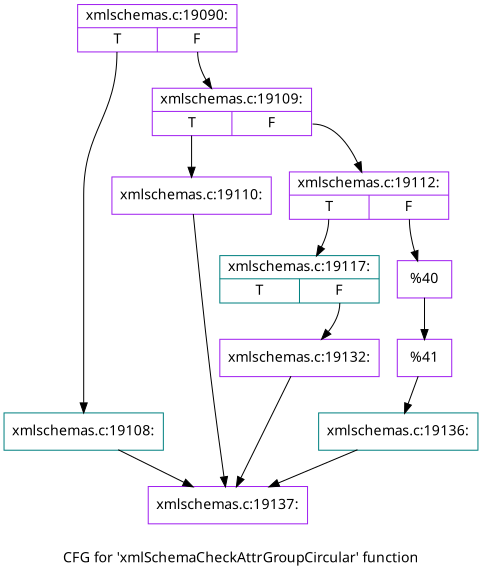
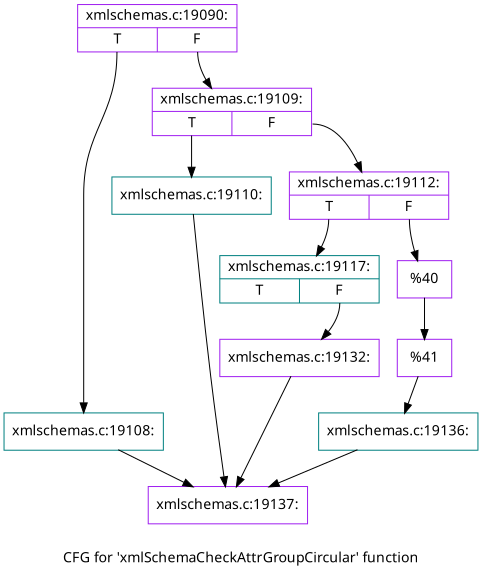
node "xmlschemas.c:19110:": color purple -> teal
